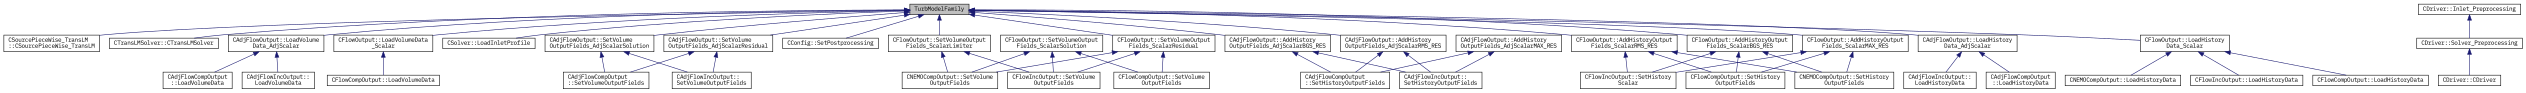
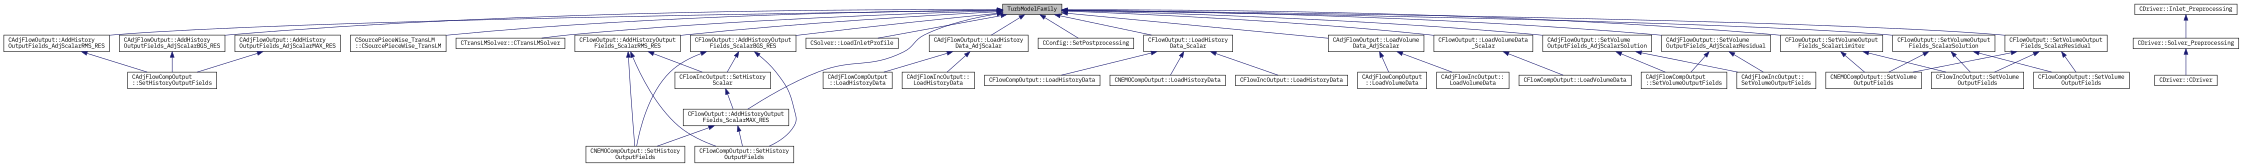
edge "CFlowOutput::SetVolumeOutput Fields_ScalarSolution" -> "TurbModelFamily": added
edge "CFlowIncOutput::SetHistory Scalar" -> "CFlowOutput::AddHistoryOutput Fields_ScalarMAX_RES": reversed
node "CAdjFlowIncOutput:: SetHistoryOutputFields": removed
